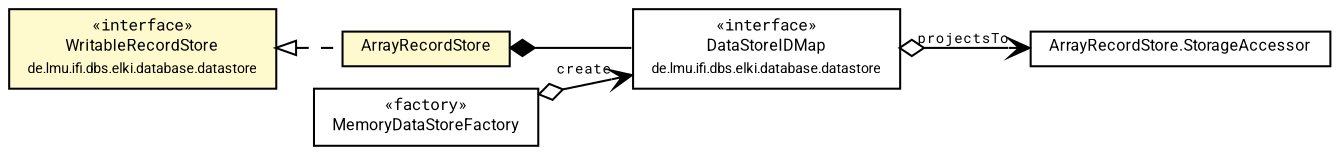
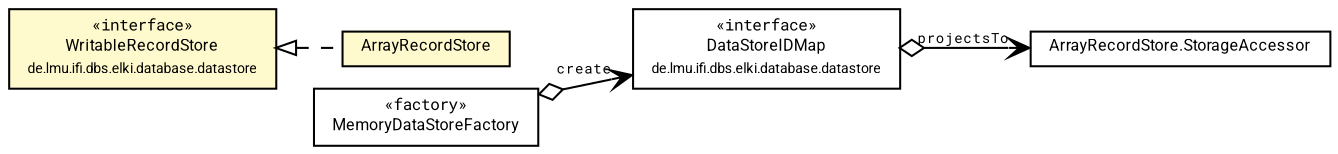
edge "DataStoreIDMap" -> "ArrayRecordStore": removed
